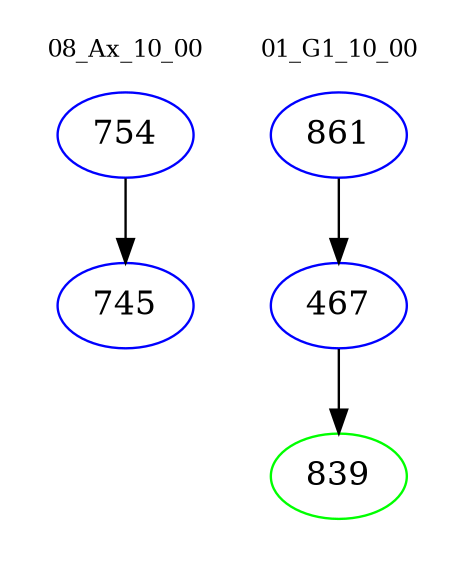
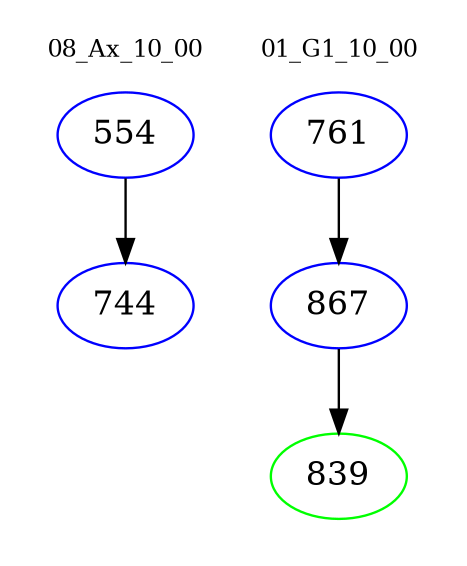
node "754": label "754" -> "554"
node "861": label "861" -> "761"
node "745": label "745" -> "744"
node "467": label "467" -> "867"
